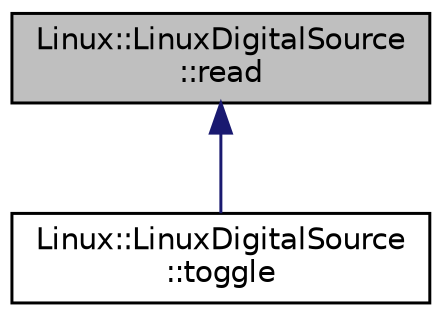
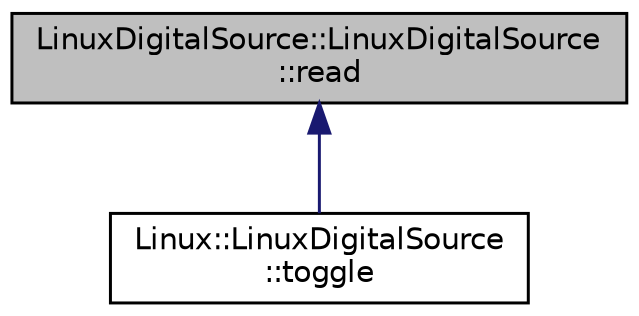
node "Linux::LinuxDigitalSource ::read": label "Linux::LinuxDigitalSource ::read" -> "LinuxDigitalSource::LinuxDigitalSource ::read"
